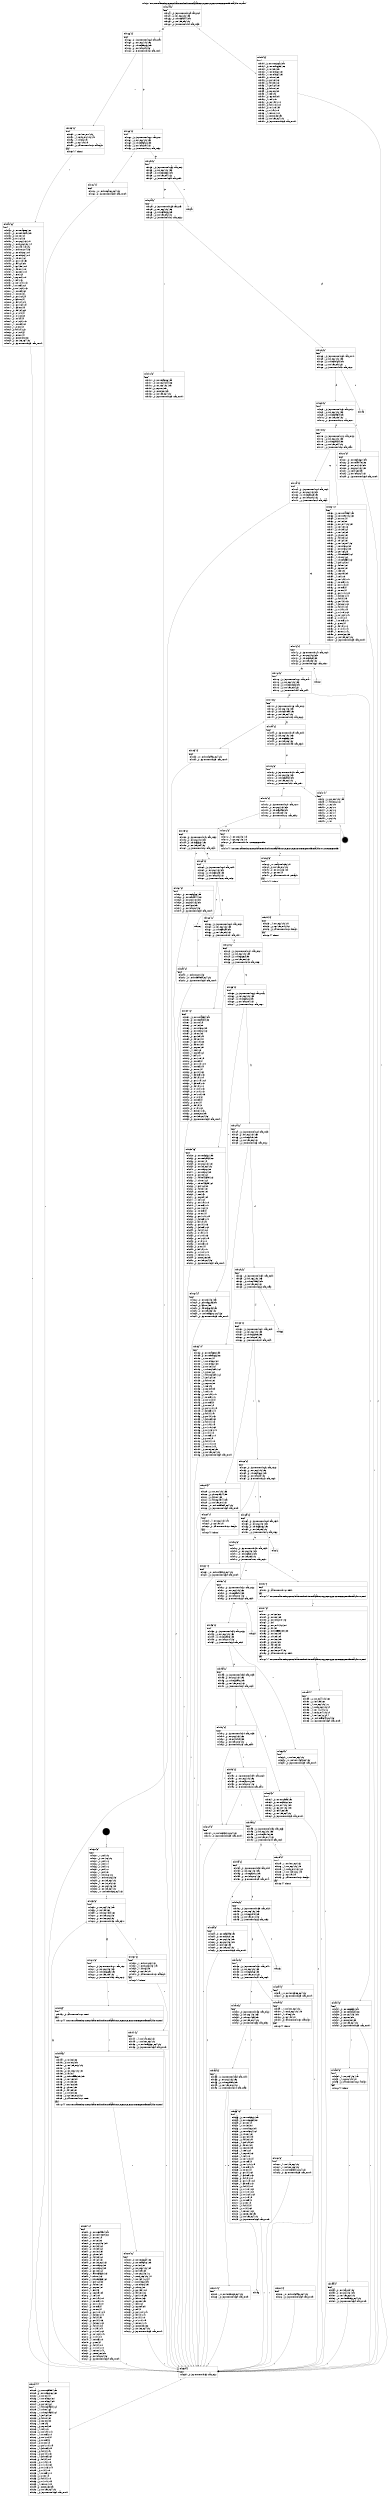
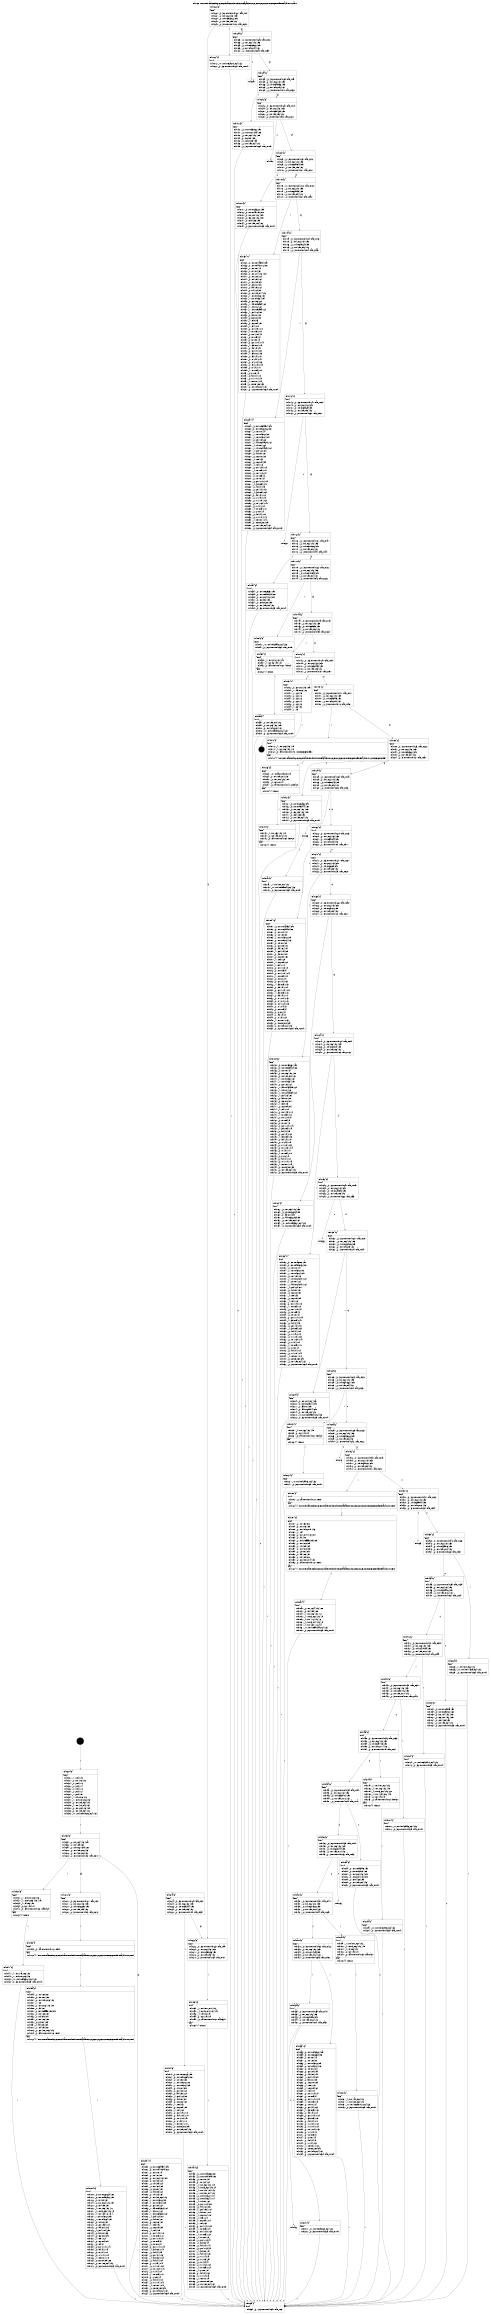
edge "0x401666 [28]" -> "0x401682 [28]": reversed
edge "0x401992 [28]" -> "0x402169 [15]": now "0x401992 [28]" -> "0x40200c [15]"
edge "0x401ab4 [30]" -> "0x401aed [13]": now "0x40179a [28]" -> "0x401aed [13]"
edge "0x4025c9 [5]" -> "0x40202a [147]": reversed
